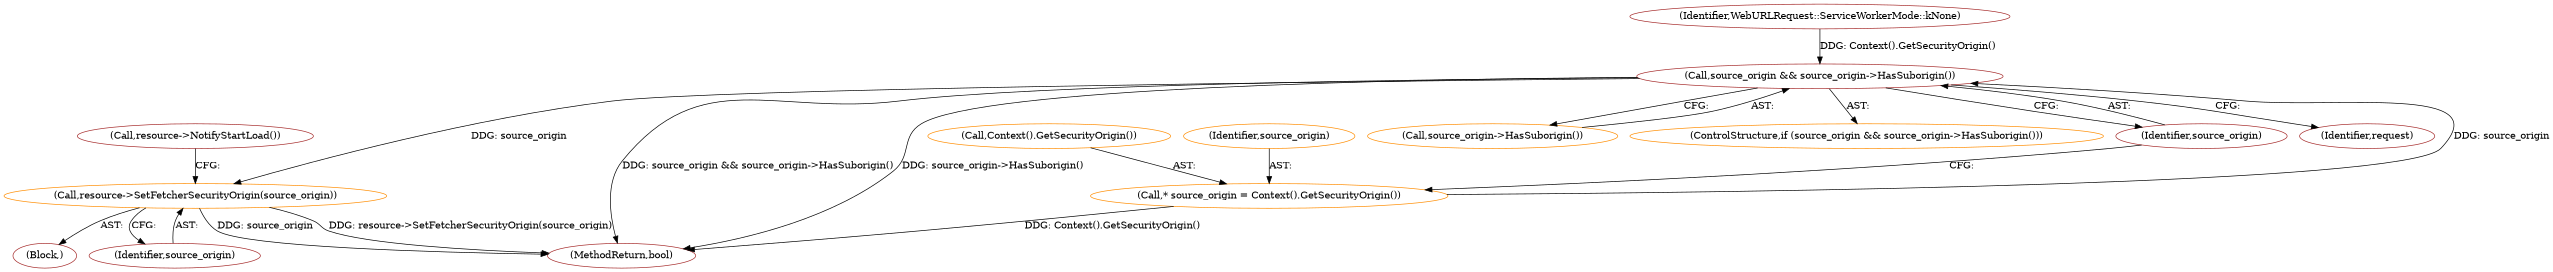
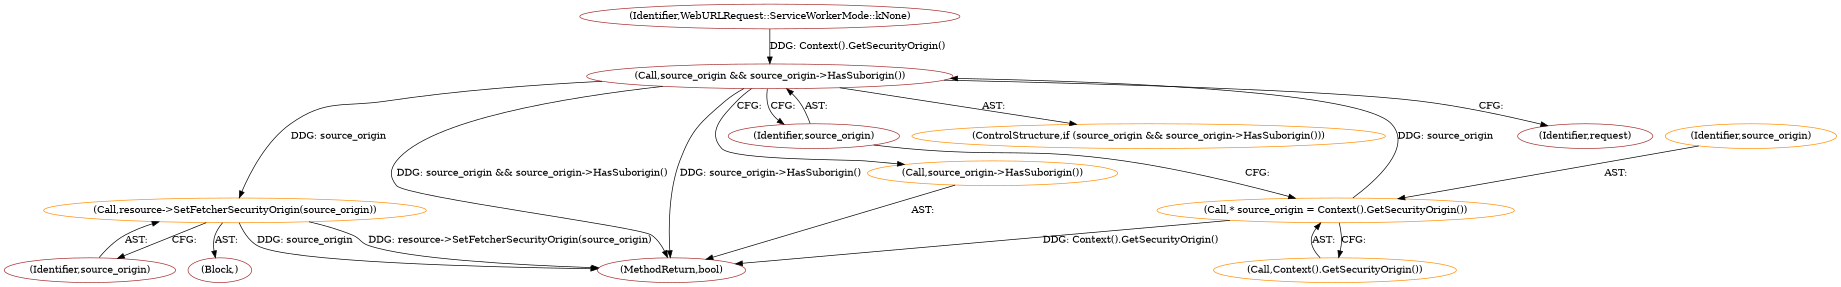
edge "(Call,source_origin->HasSuborigin())" -> "(Call,source_origin && source_origin->HasSuborigin())": now "(Call,source_origin->HasSuborigin())" -> "(MethodReturn,bool)"
node "(Call,resource->NotifyStartLoad())": removed
edge "(Call,* source_origin = Context().GetSecurityOrigin())" -> "(Call,Context().GetSecurityOrigin())": added, label "CFG:"
